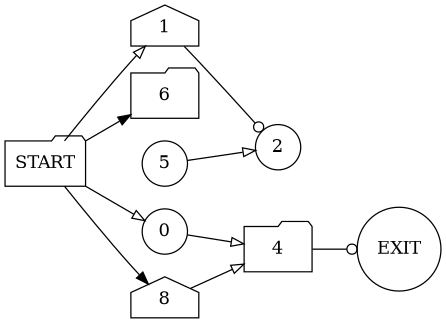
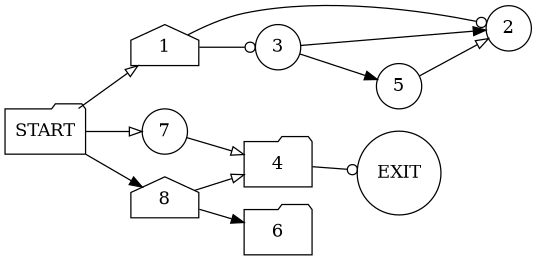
node "3": added
edge "START" -> "6": now "8" -> "6"
node "0": label "0" -> "7"
